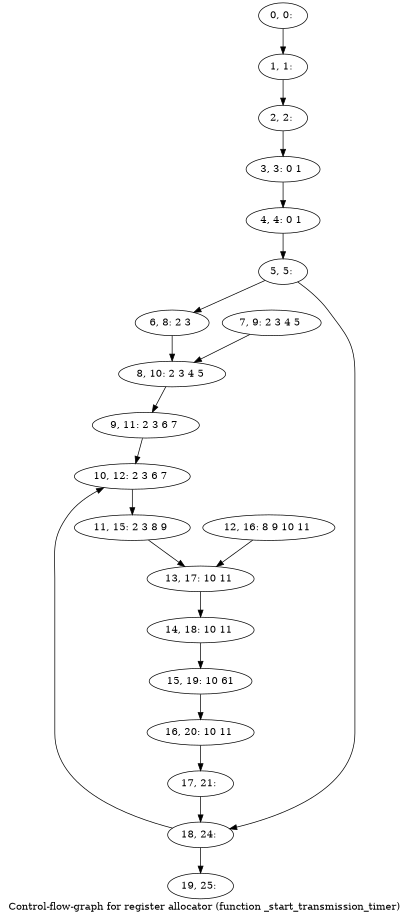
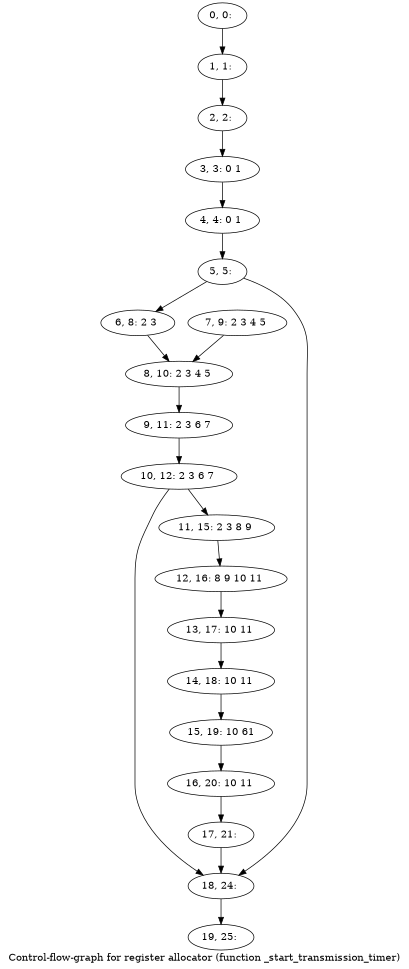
edge "11, 15: 2 3 8 9" -> "13, 17: 10 11": now "11, 15: 2 3 8 9" -> "12, 16: 8 9 10 11"
edge "18, 24:" -> "10, 12: 2 3 6 7": reversed
